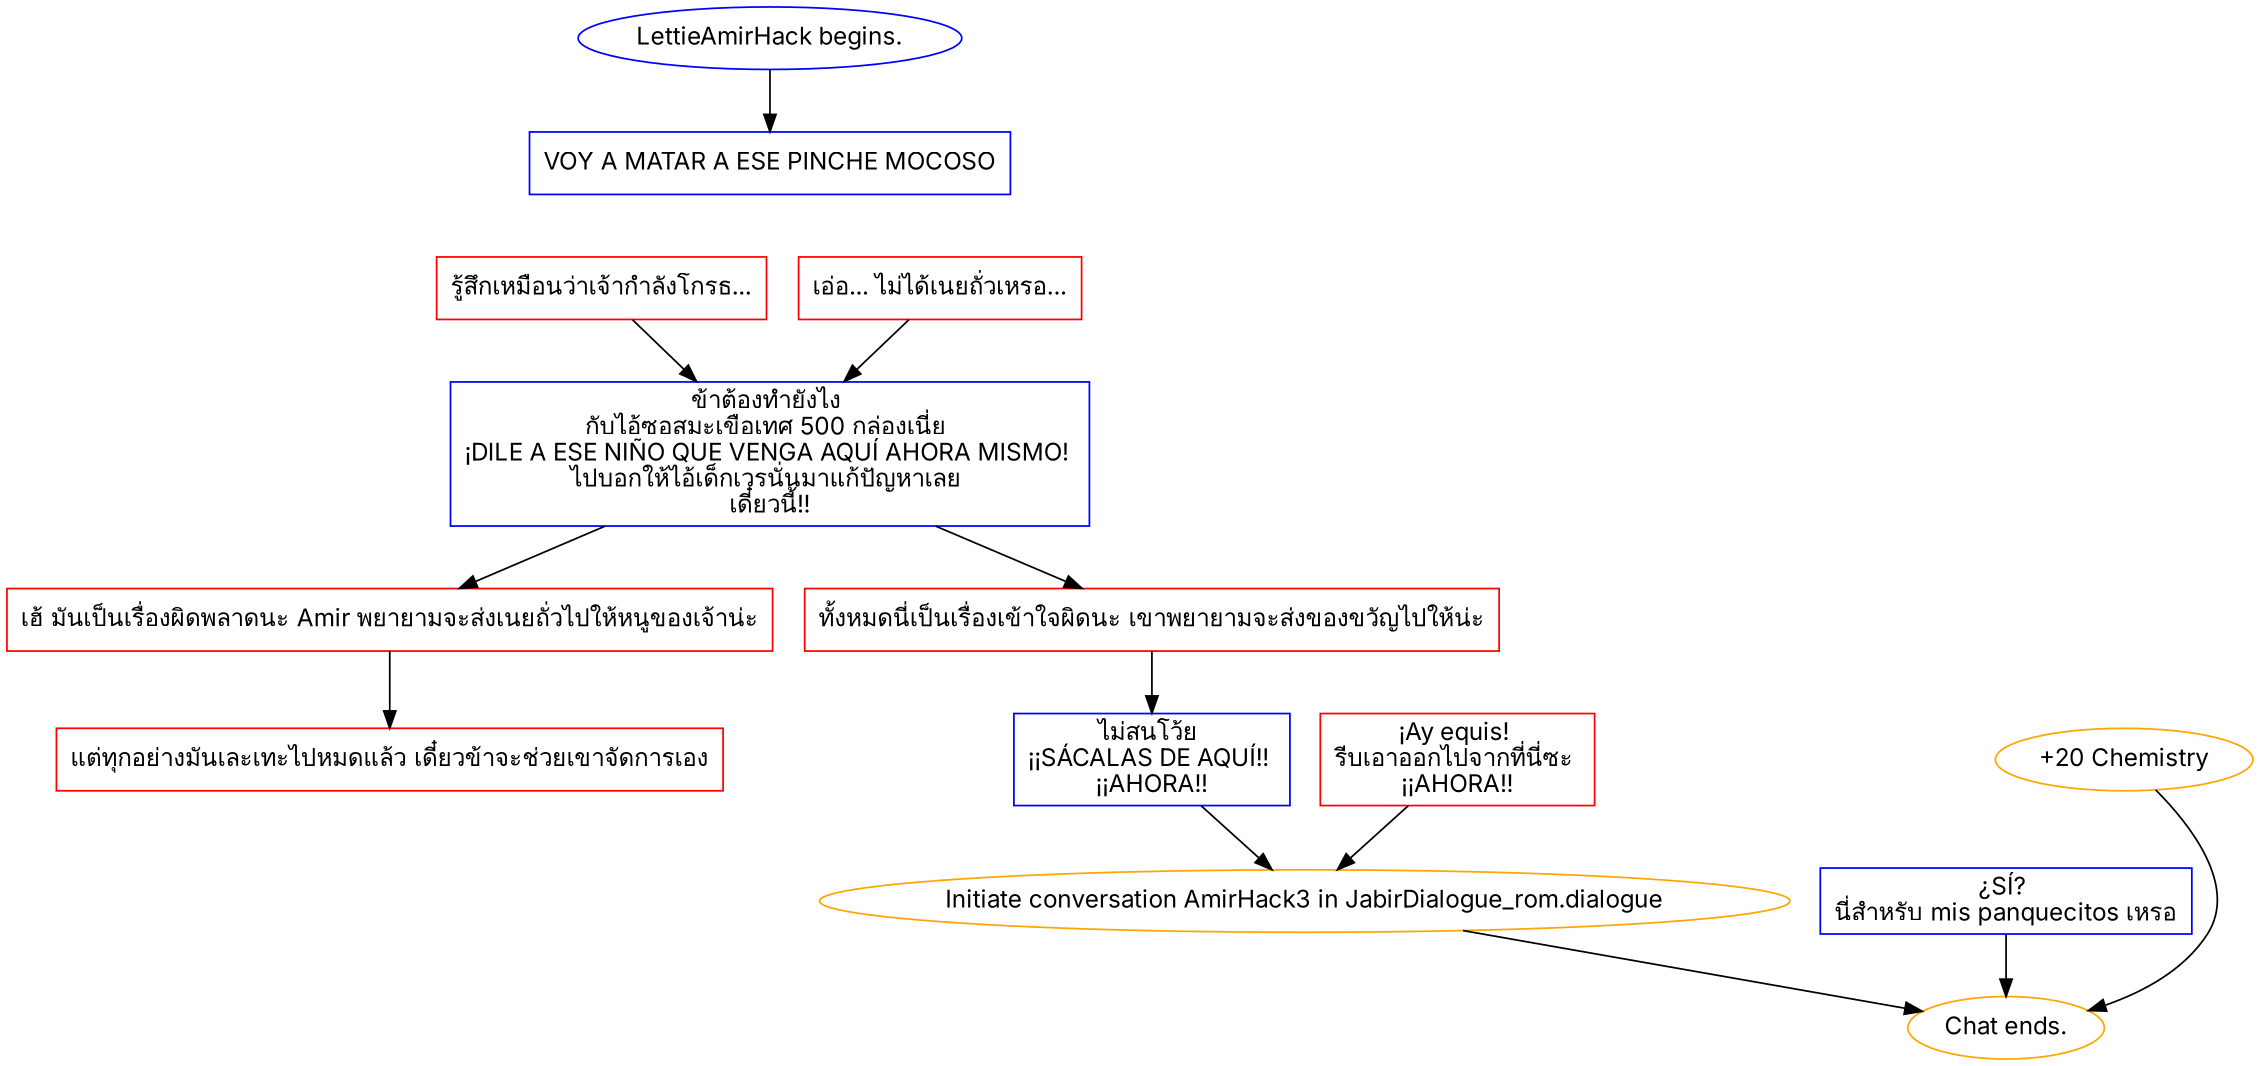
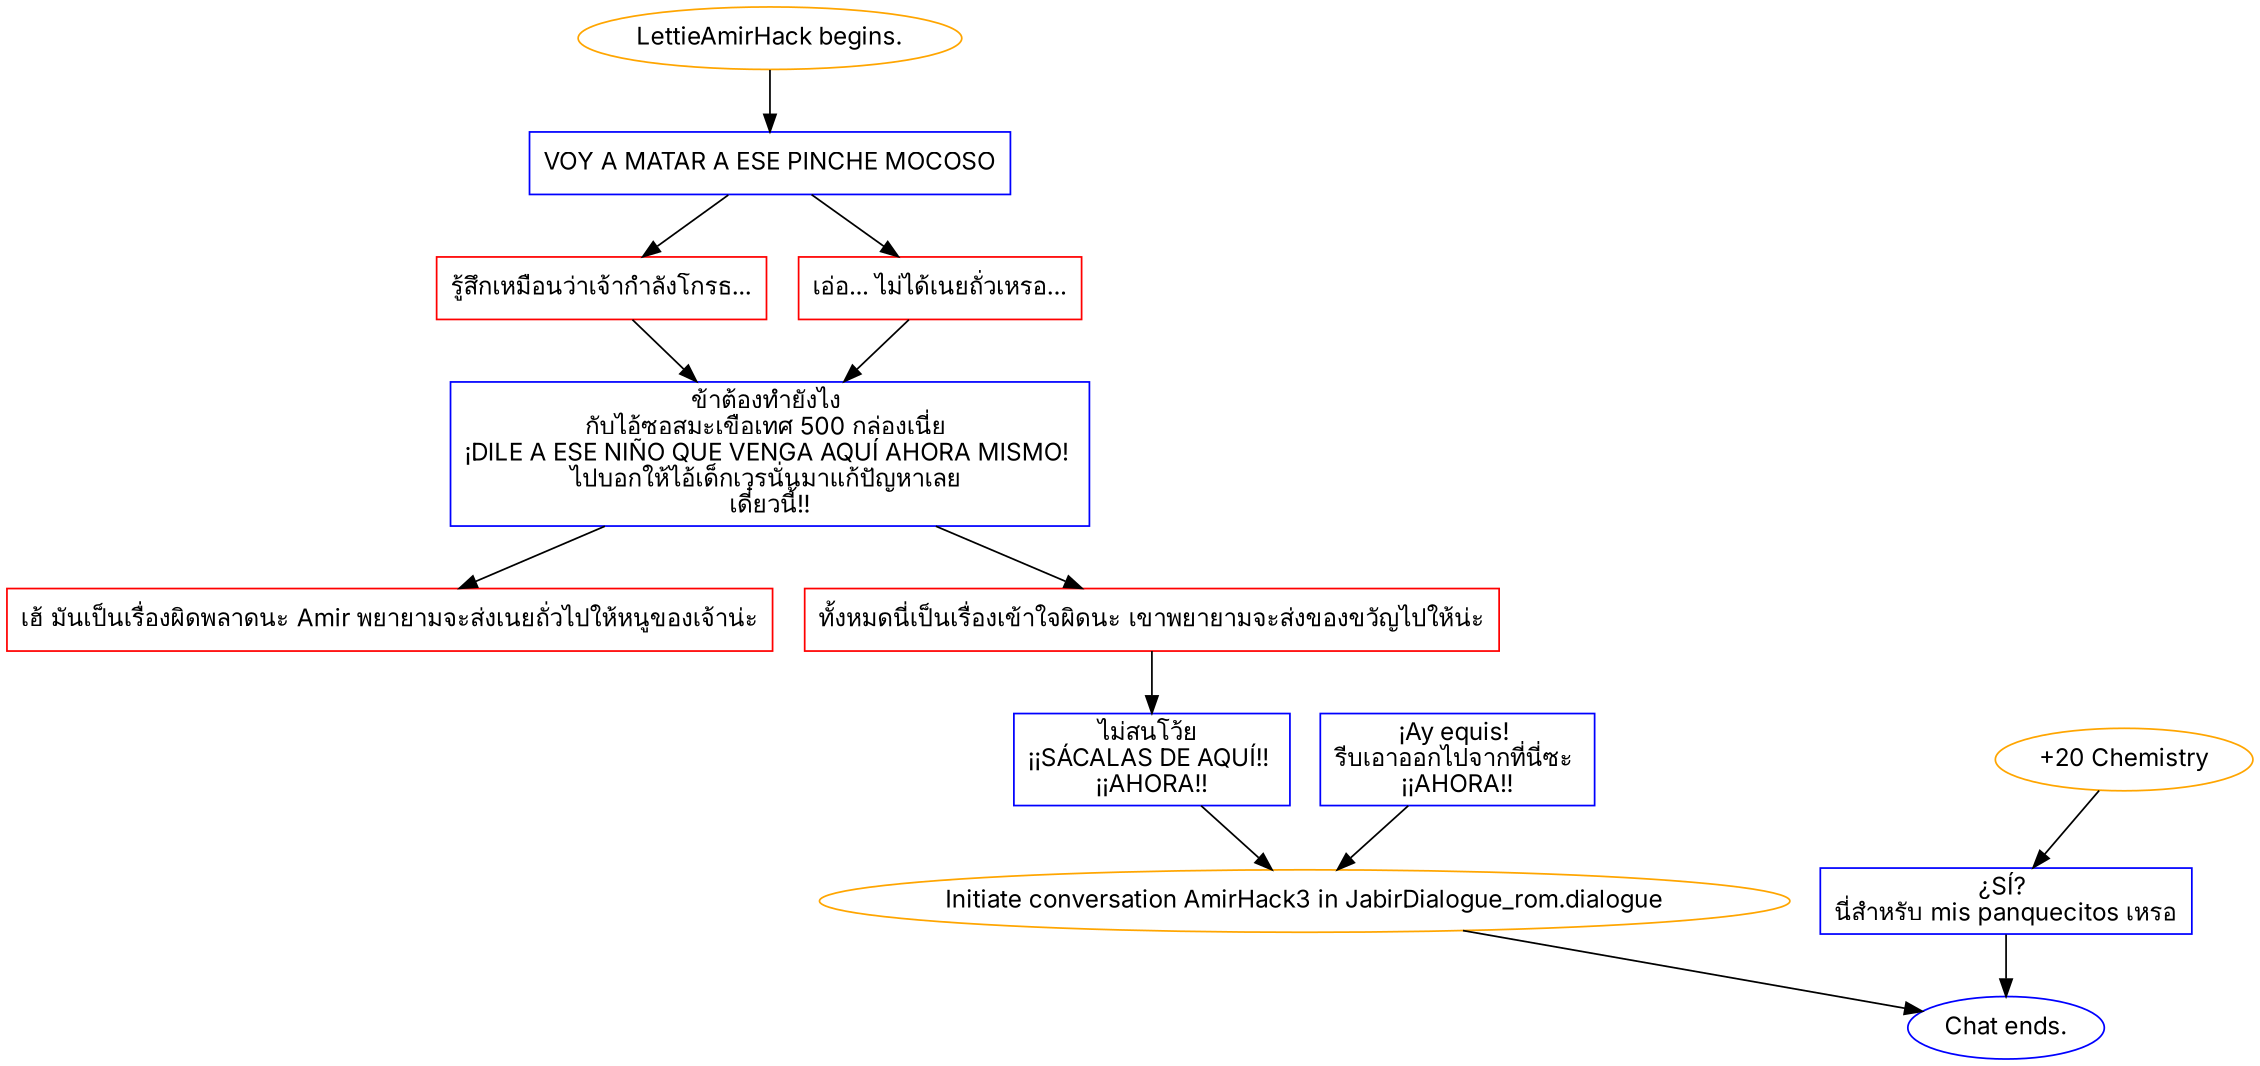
node "LettieAmirHack begins.": color blue -> orange
edge "VOY A MATAR A ESE PINCHE MOCOSO" -> "รู้สึกเหมือนว่าเจ้ากำลังโกรธ...": added
edge "VOY A MATAR A ESE PINCHE MOCOSO" -> "เอ่อ... ไม่ได้เนยถั่วเหรอ...": added
node "แต่ทุกอย่างมันเละเทะไปหมดแล้ว เดี๋ยวข้าจะช่วยเขาจัดการเอง": removed
node "¡Ay equis! รีบเอาออกไปจากที่นี่ซะ ¡¡AHORA!!": color red -> blue
edge "+20 Chemistry" -> "Chat ends.": now "+20 Chemistry" -> "¿SÍ? นี่สำหรับ mis panquecitos เหรอ"
node "Chat ends.": color orange -> blue
